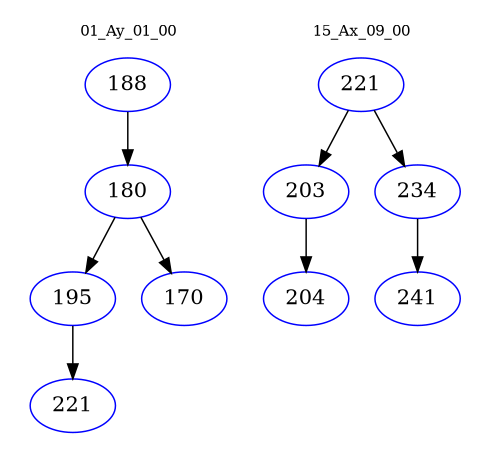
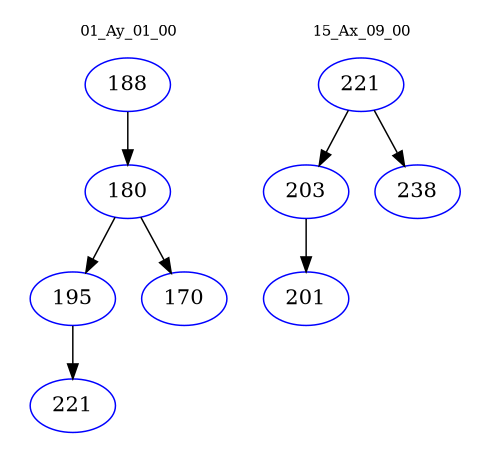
node "234": label "234" -> "238"
node "204": label "204" -> "201"
node "241": removed
